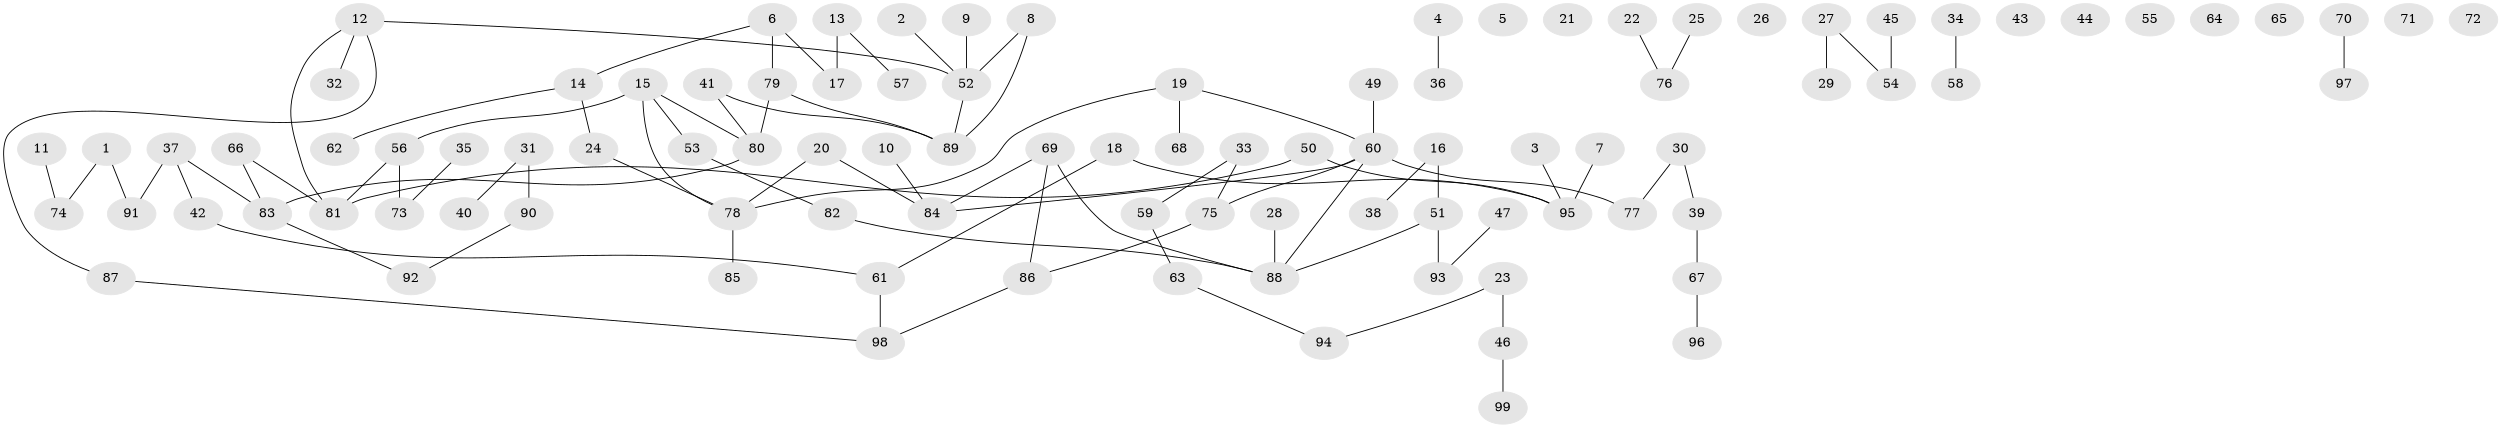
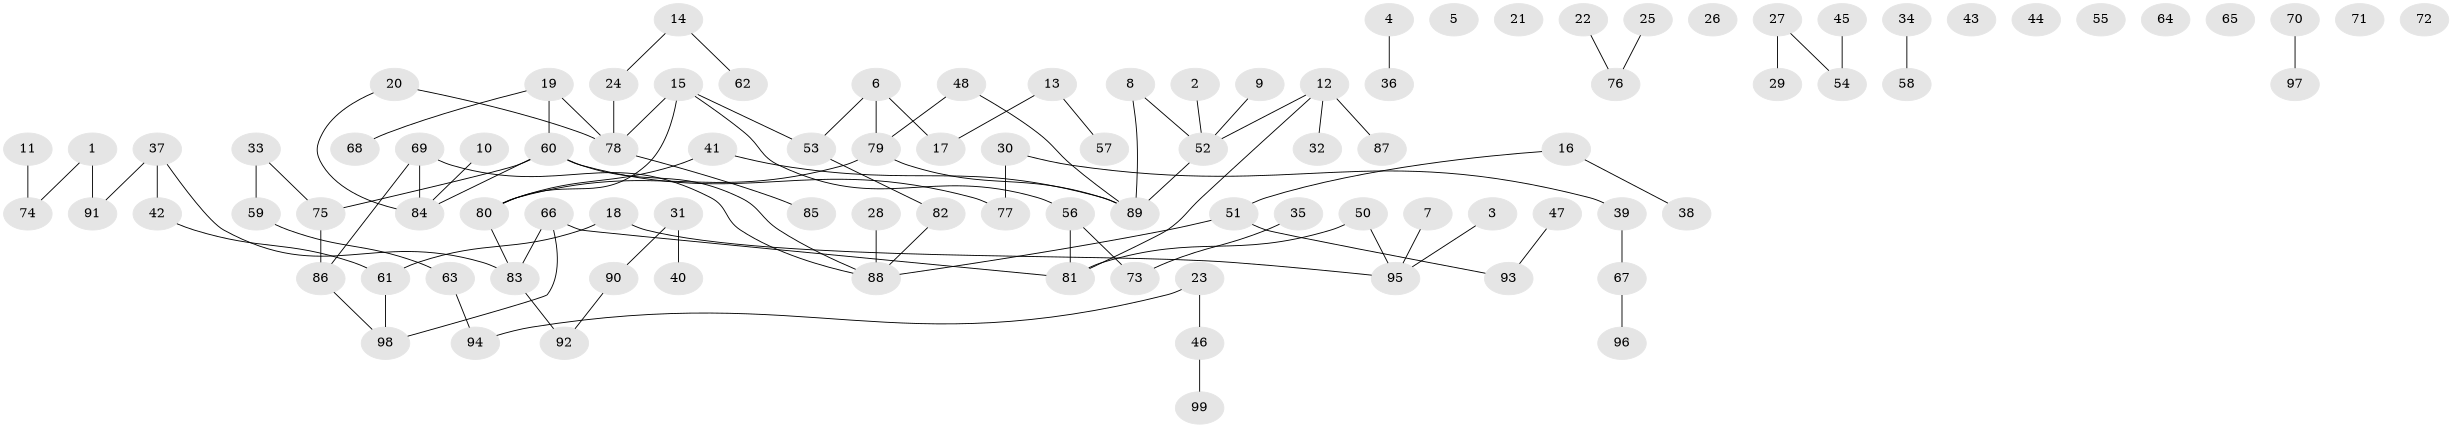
edge "6" -- "14": now "6" -- "53"
node "48": added
node "49": removed
edge "87" -- "98": now "66" -- "98"
